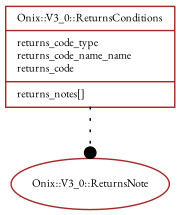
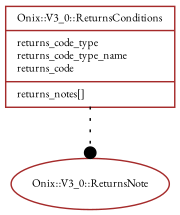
node "Onix::V3_0::ReturnsConditions": text "returns_code_name_name" -> "returns_code_type_name"
